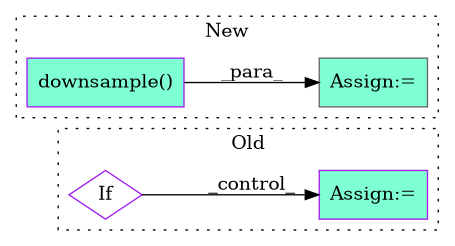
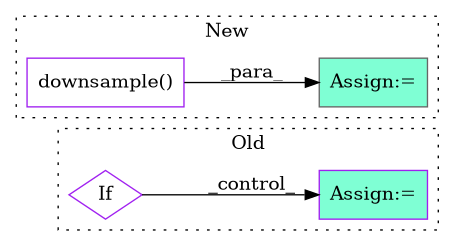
node "downsample()": fillcolor aquamarine -> white
